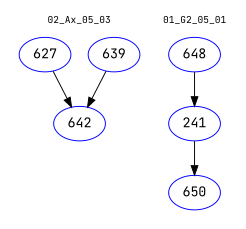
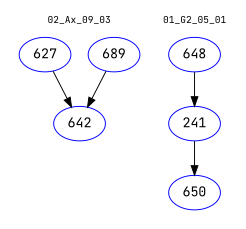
cluster "02_Ax_05_03": label "02_Ax_05_03" -> "02_Ax_09_03"
node "639": label "639" -> "689"
